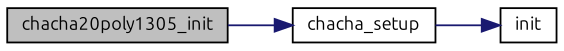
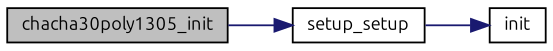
node "chacha20poly1305_init": label "chacha20poly1305_init" -> "chacha30poly1305_init"
node "chacha_setup": label "chacha_setup" -> "setup_setup"
